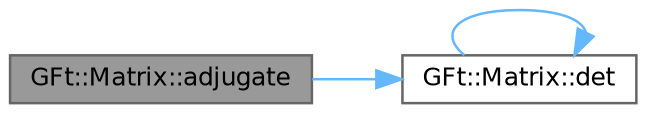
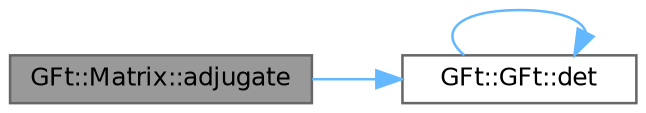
node "GFt::Matrix::det": label "GFt::Matrix::det" -> "GFt::GFt::det"
